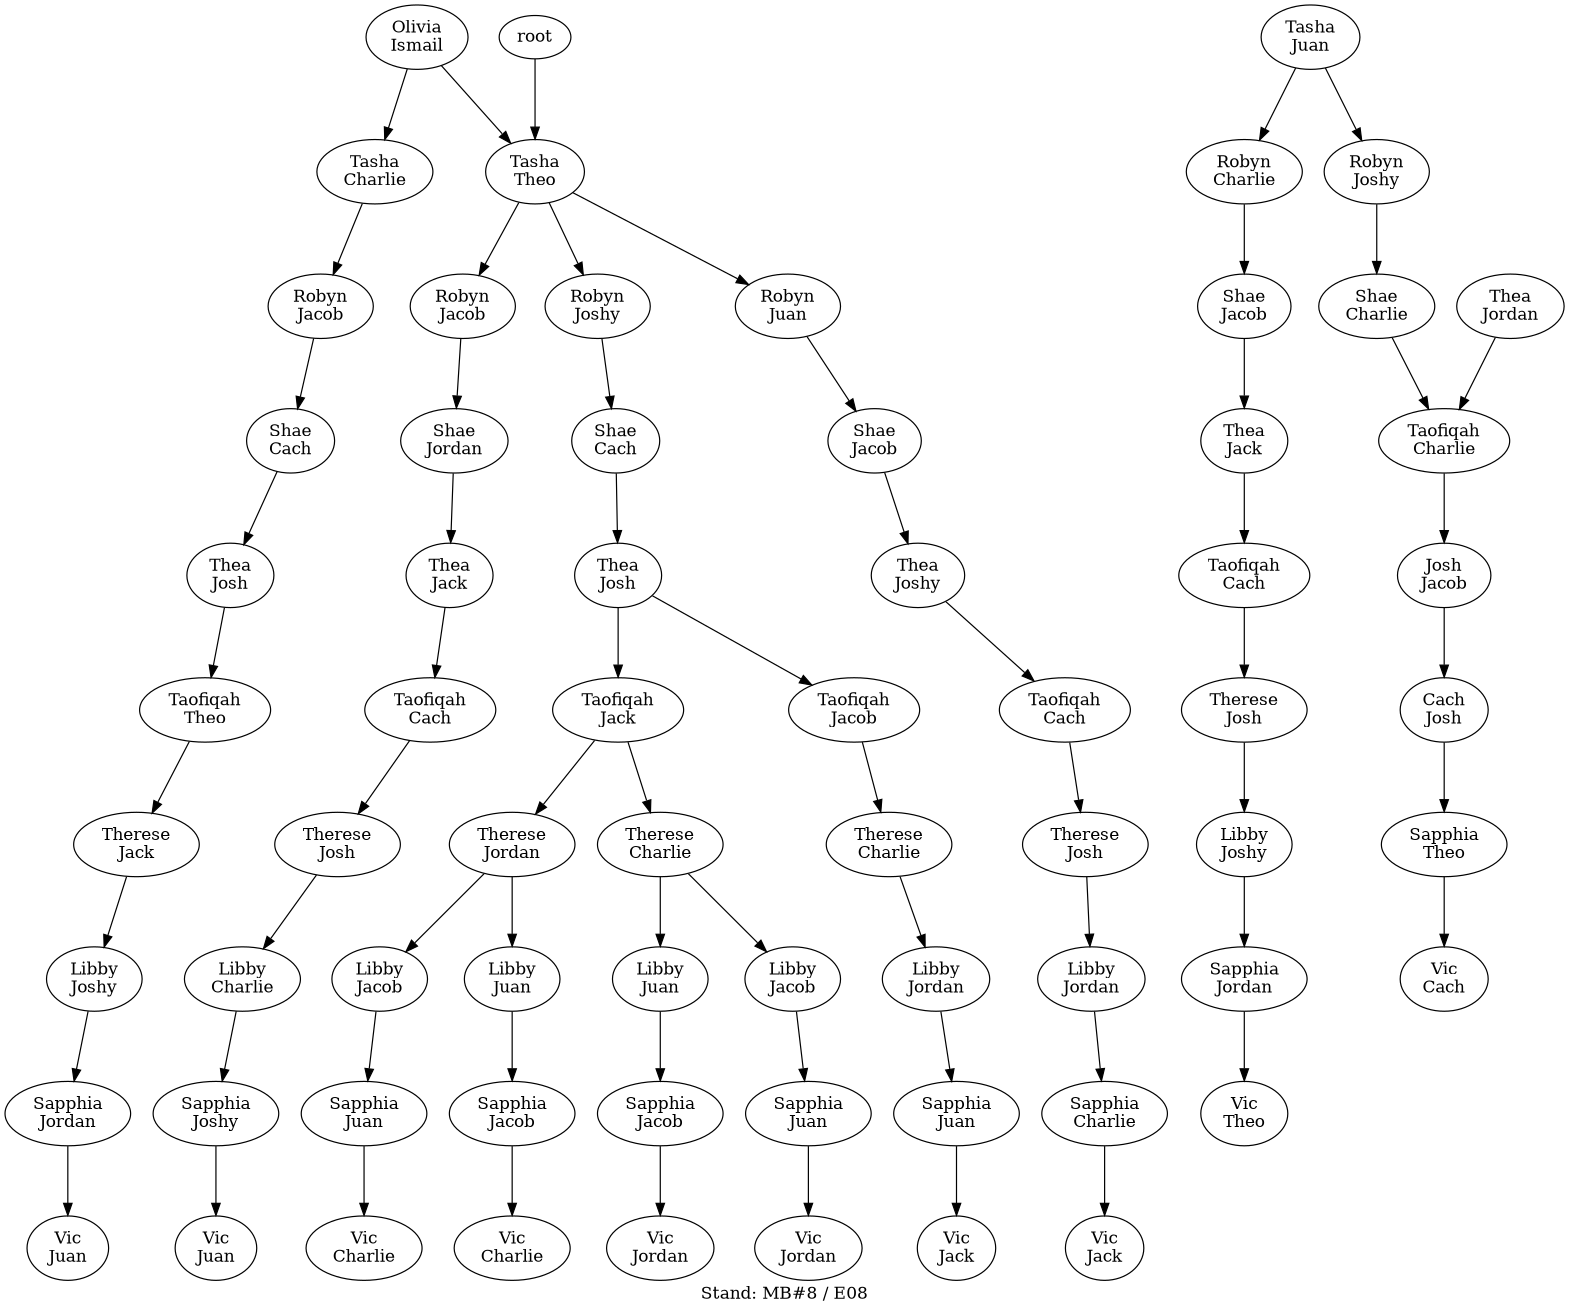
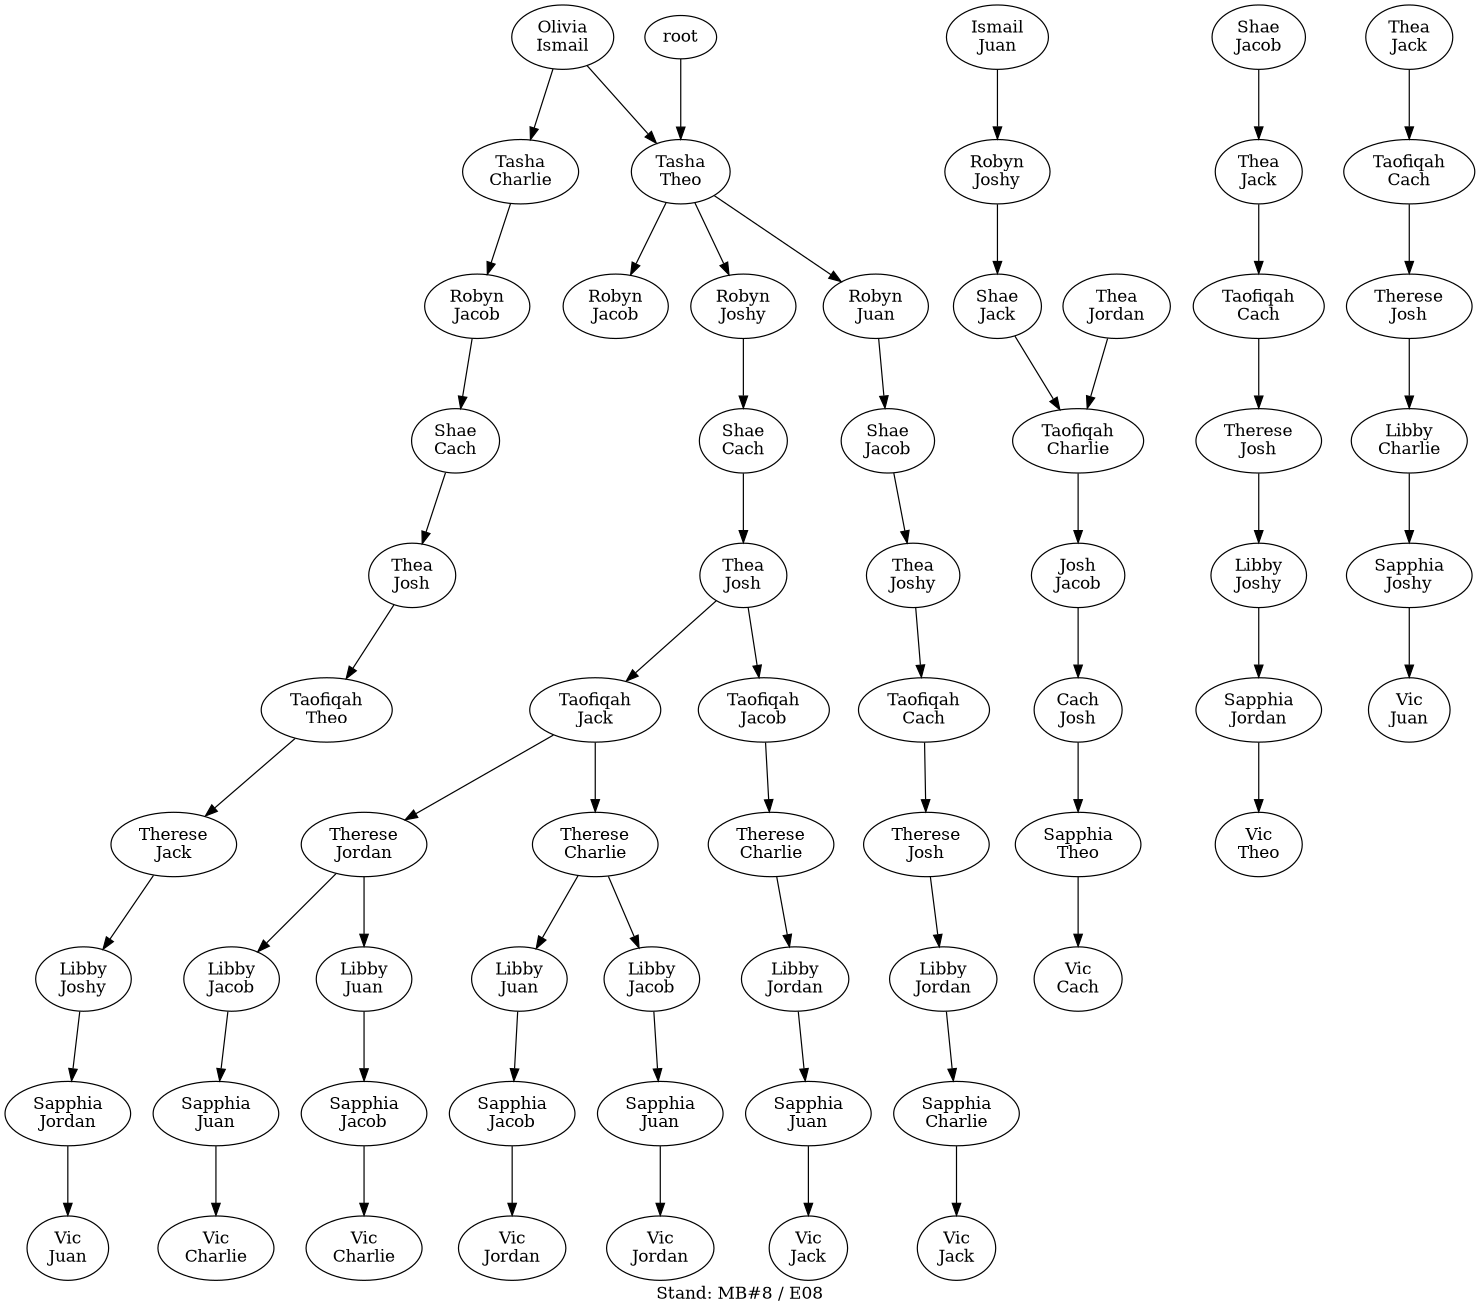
node "Tasha Juan": label "Tasha Juan" -> "Ismail Juan"
node "Robyn Charlie": removed
node "Shae Charlie": label "Shae Charlie" -> "Shae Jack"
node "Shae Jordan": removed
